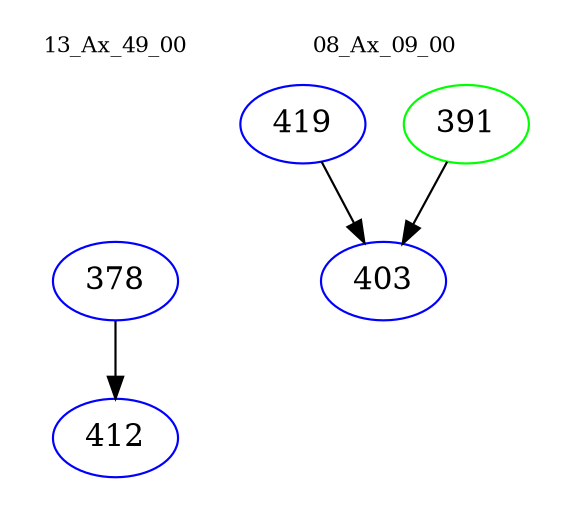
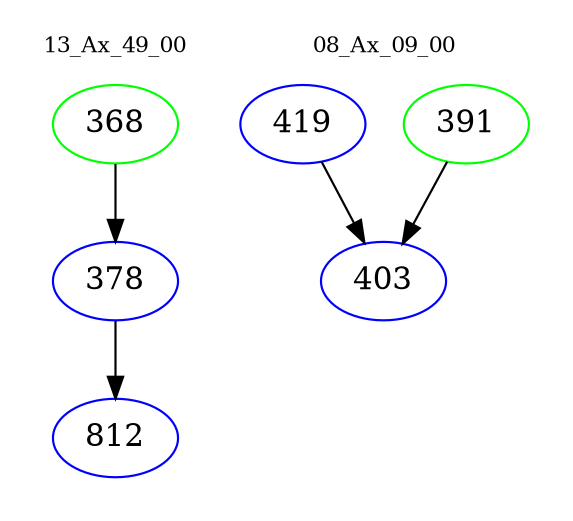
node "368": added
node "412": label "412" -> "812"
